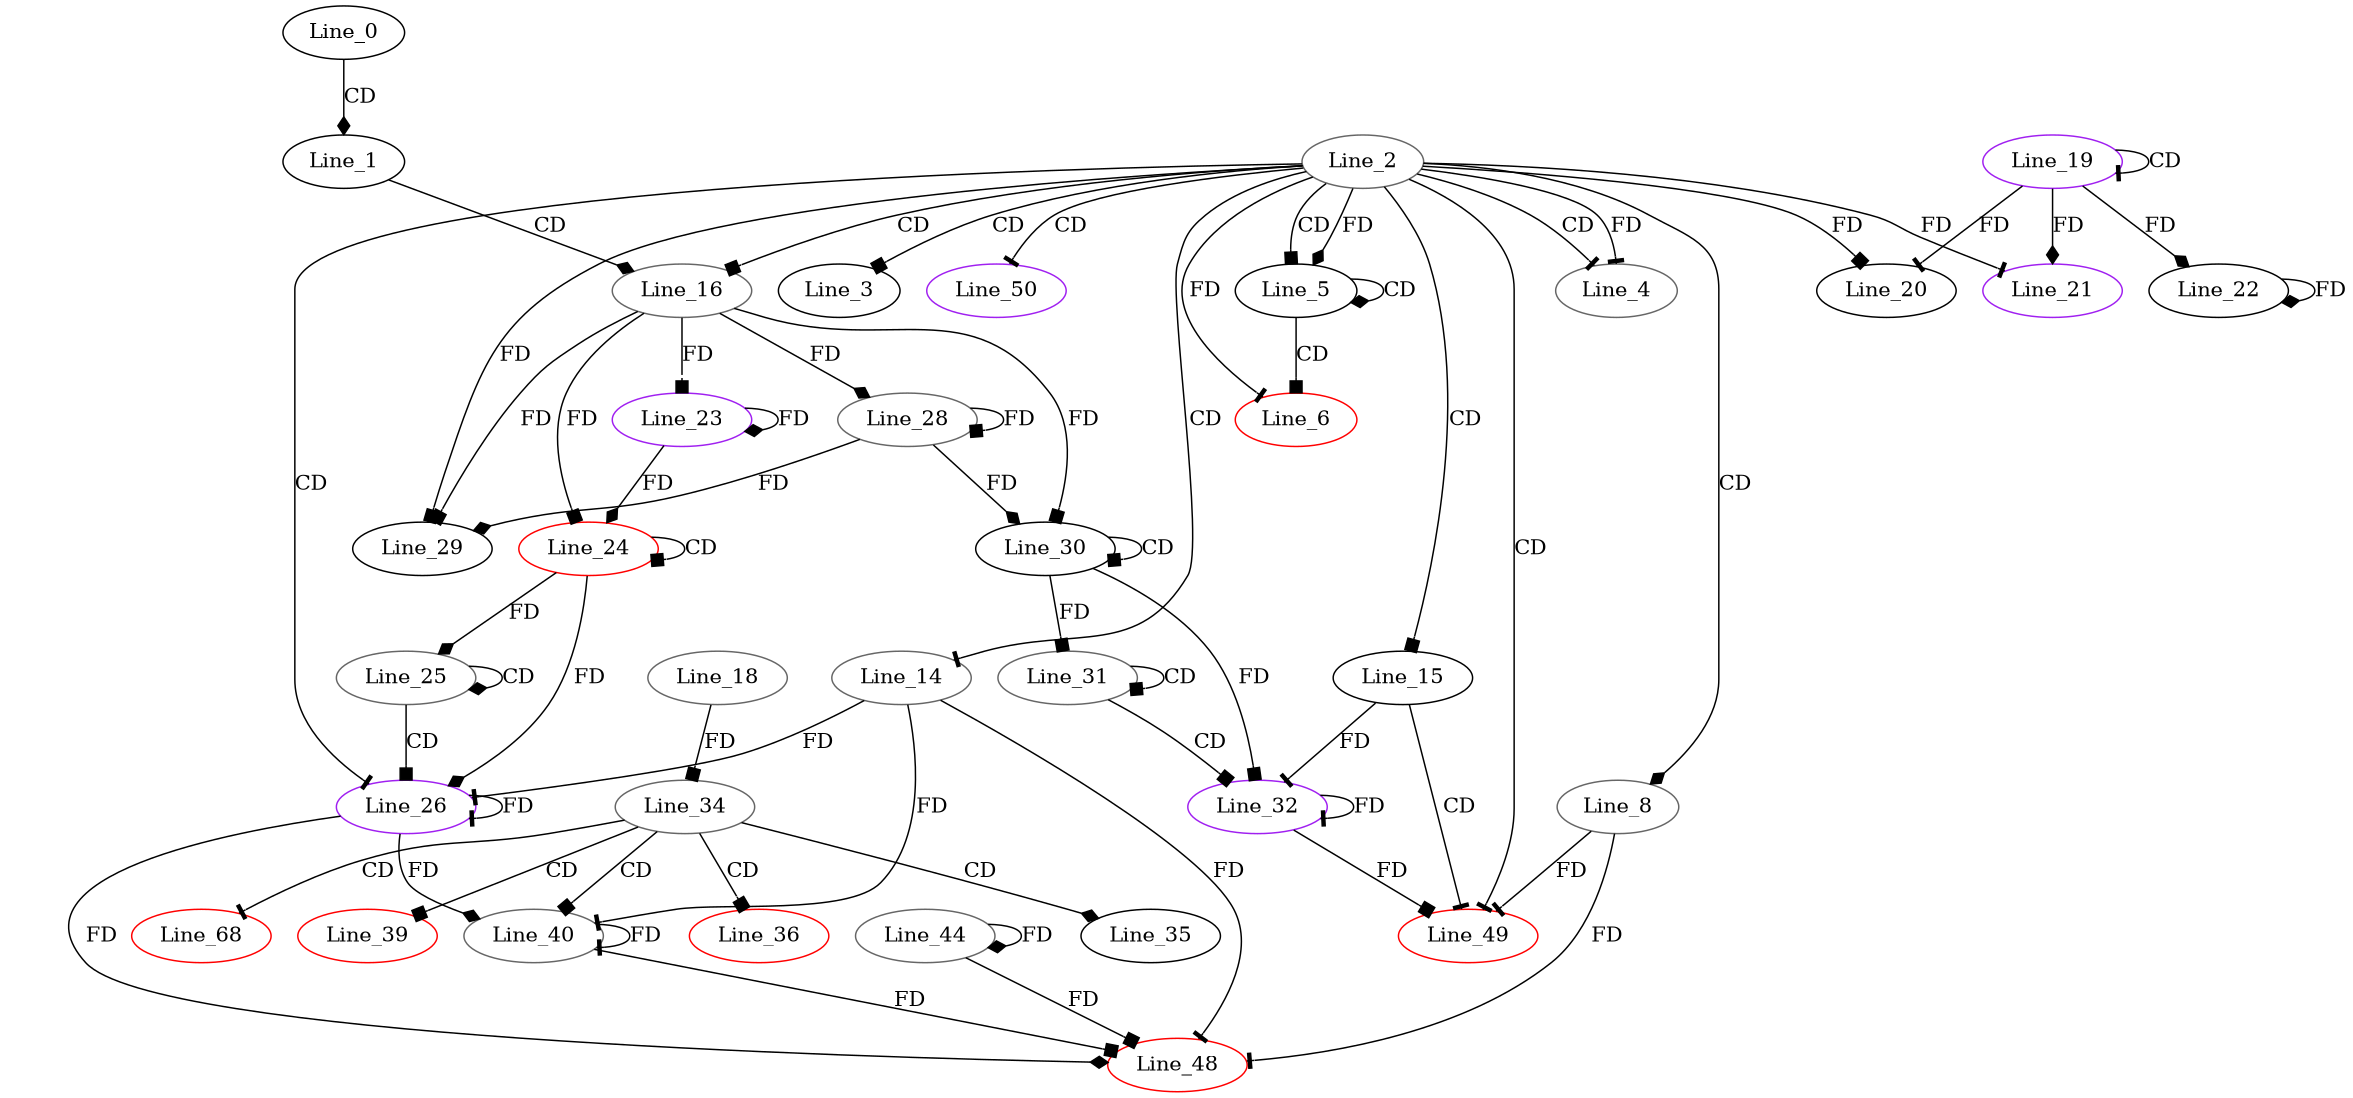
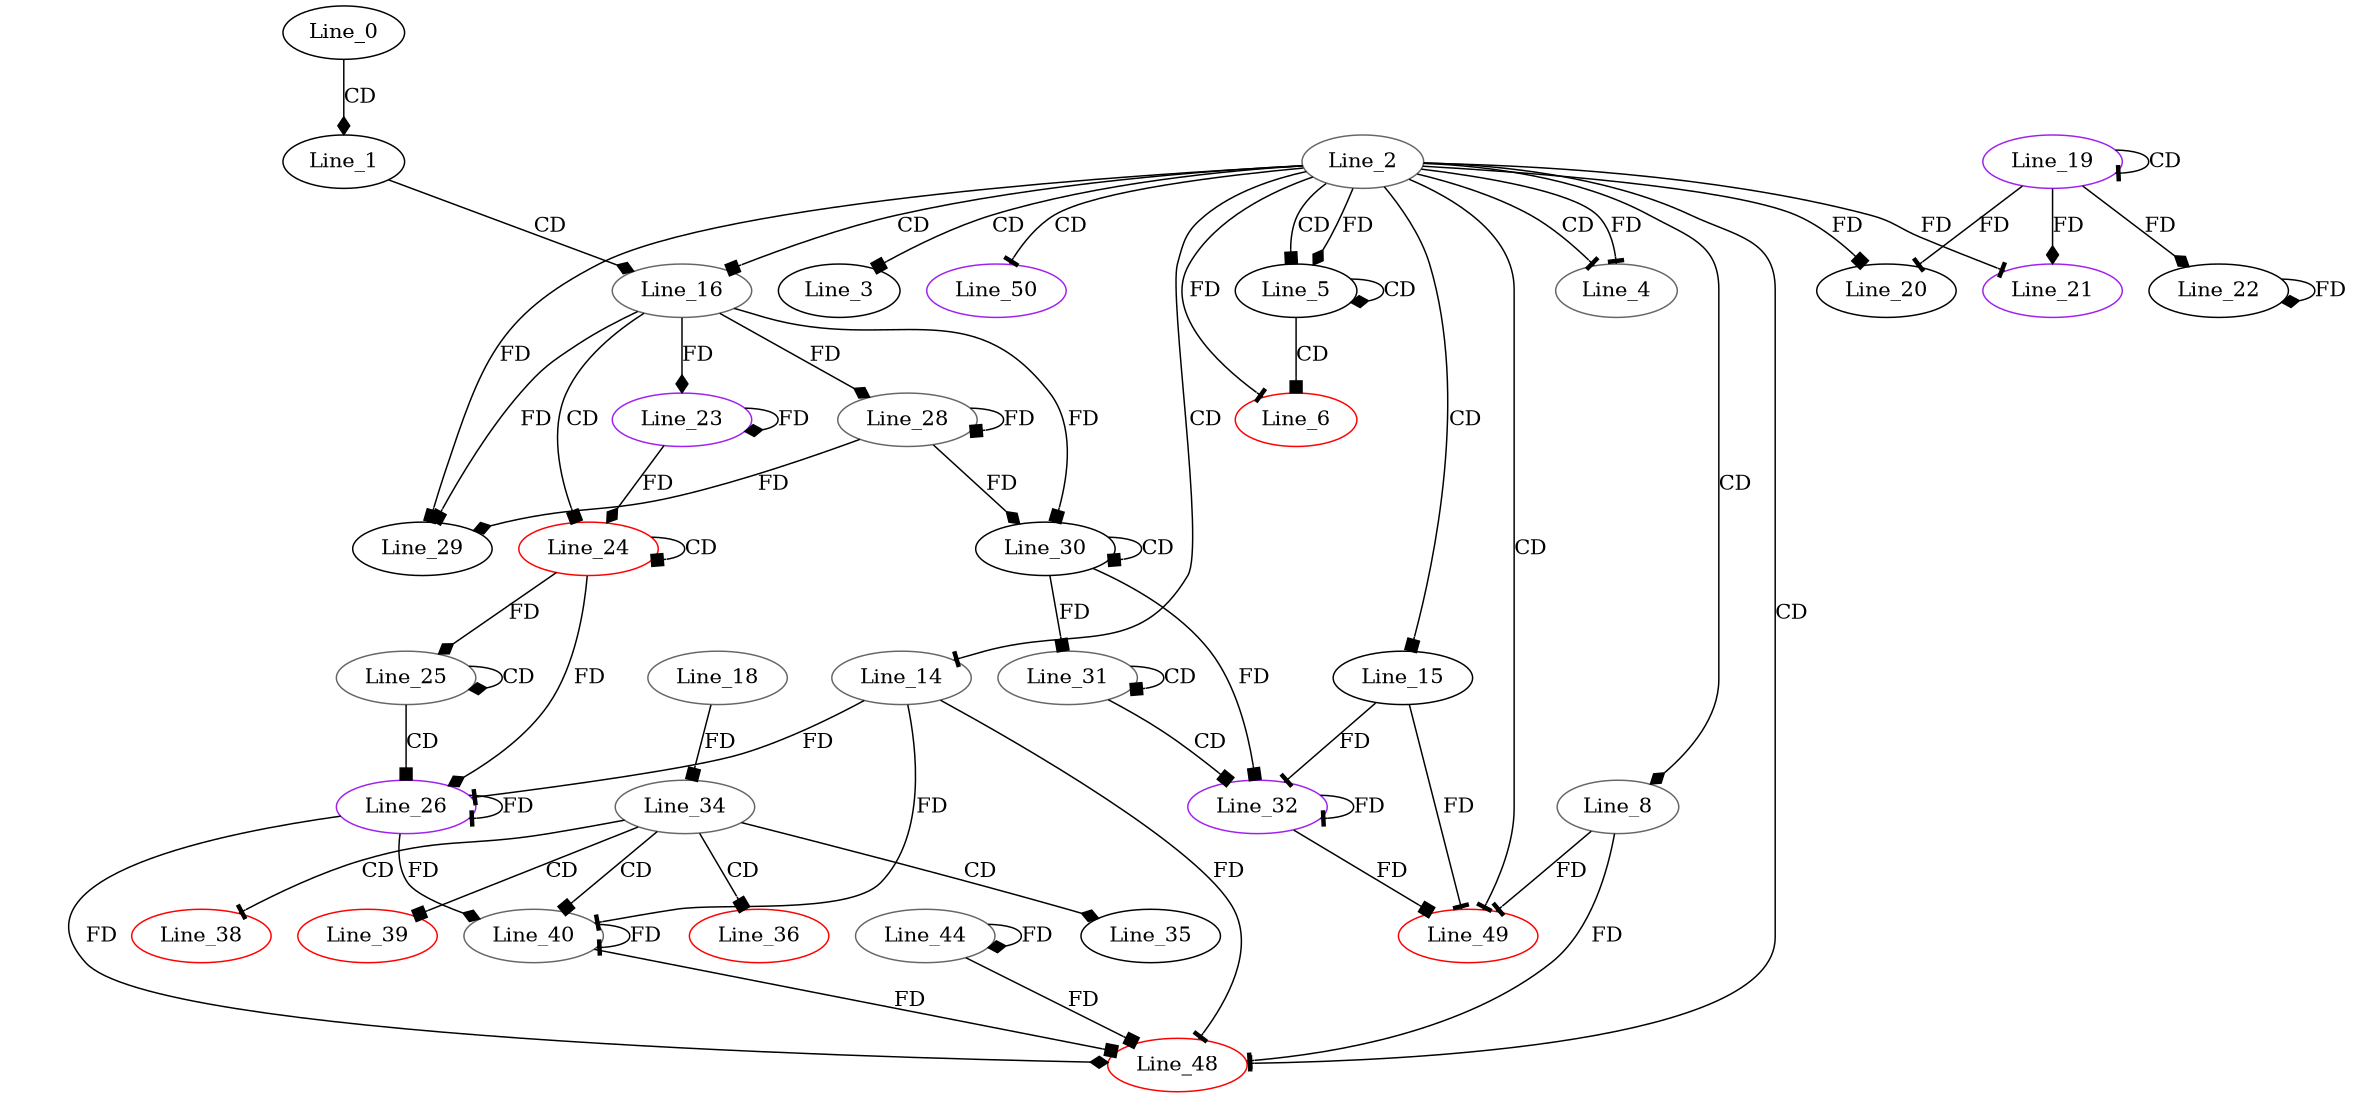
edge "Line_2" -> "Line_26": now "Line_2" -> "Line_48"
edge "Line_16" -> "Line_23": arrowhead box -> diamond
edge "Line_16" -> "Line_24": label "FD" -> "CD"
edge "Line_15" -> "Line_49": label "CD" -> "FD"
node "Line_68": label "Line_68" -> "Line_38"
